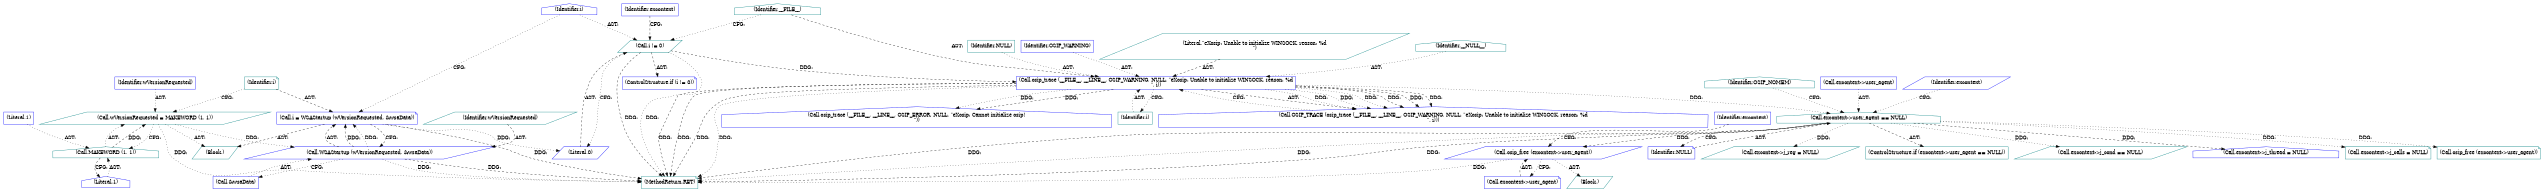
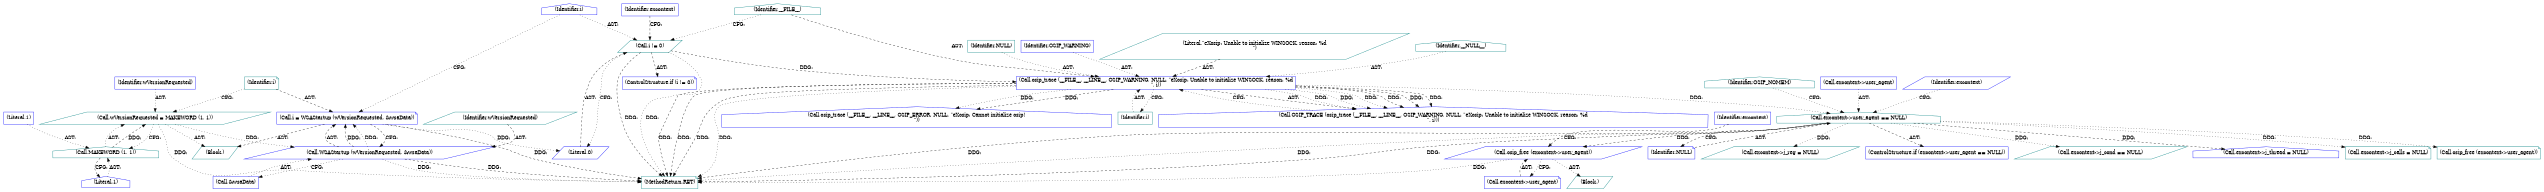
node "(ControlStructure,if (excontext->user_agent == NULL))": color teal -> blue
